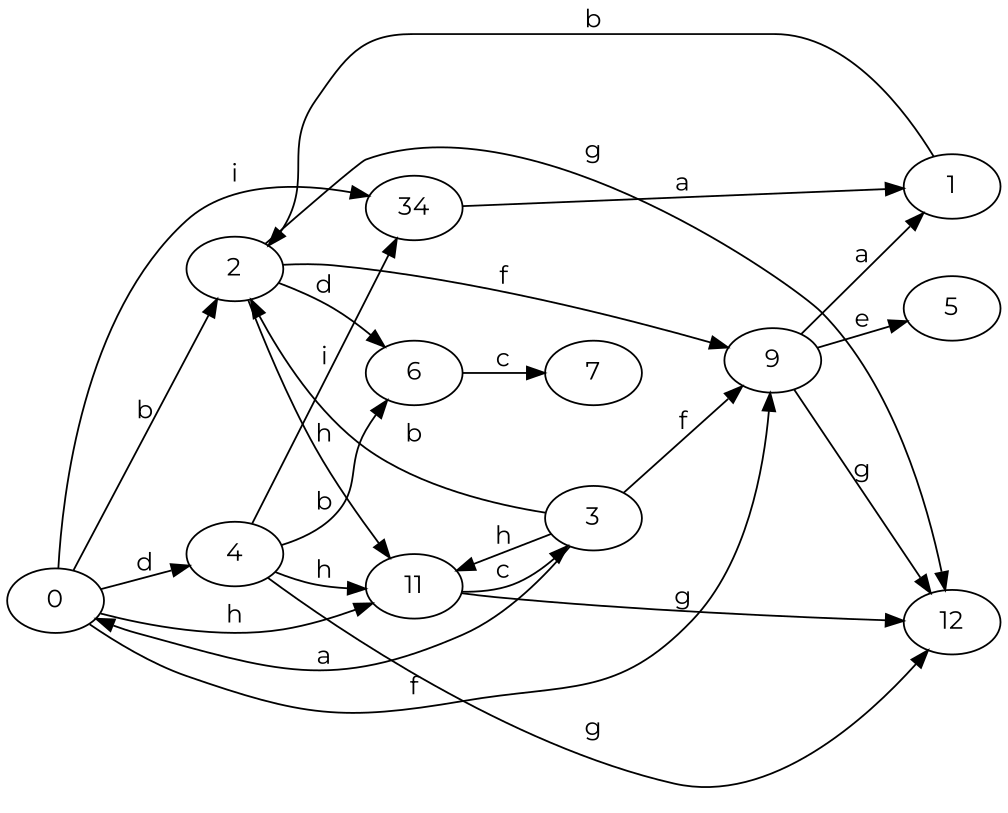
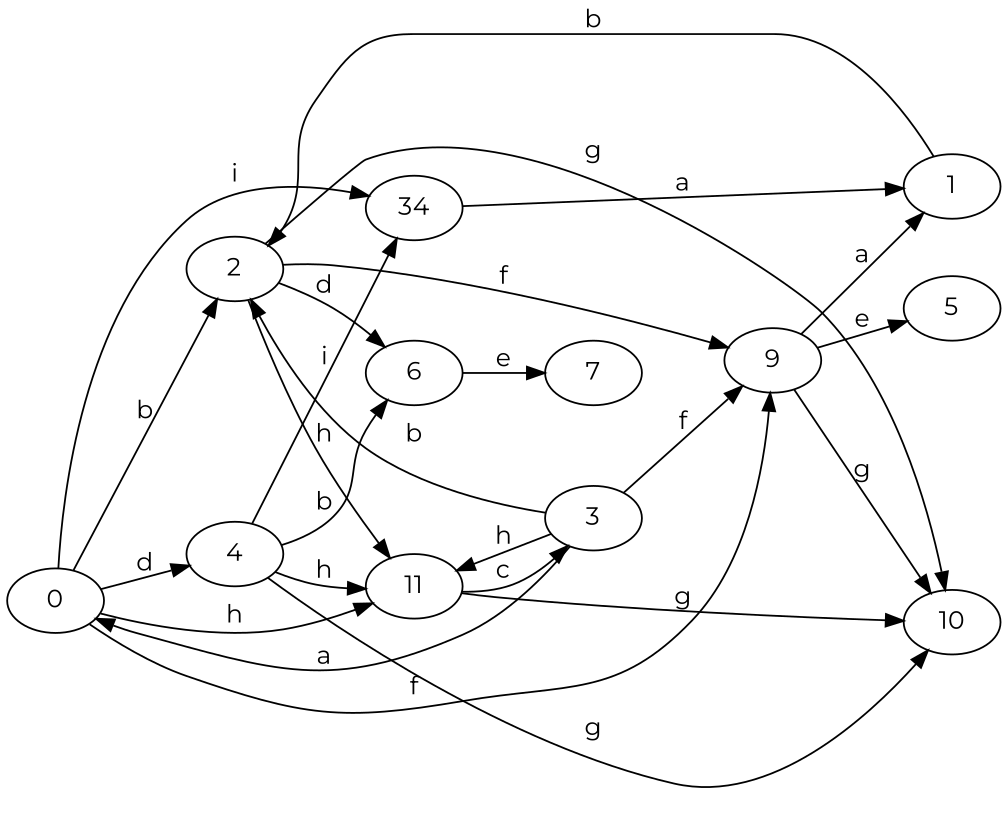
edge "6" -> "7": label "c" -> "e"
node "12": label "12" -> "10"
